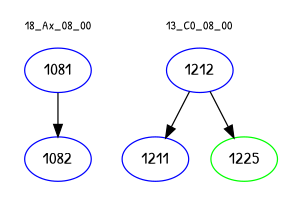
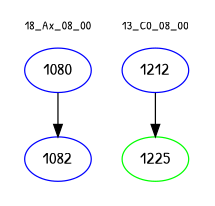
node "1081": label "1081" -> "1080"
node "1211": removed
